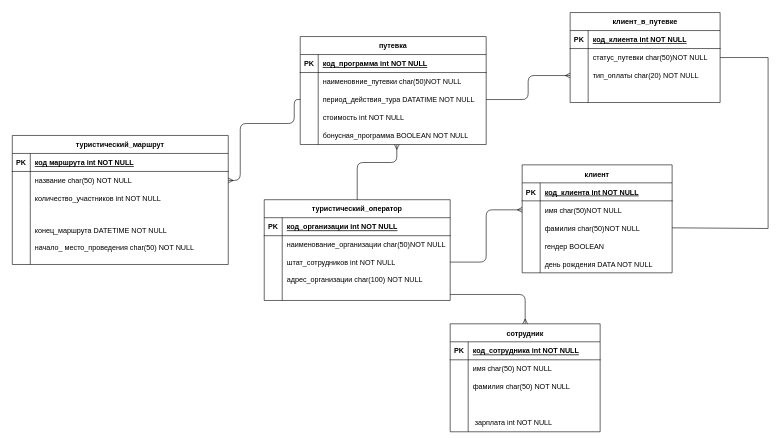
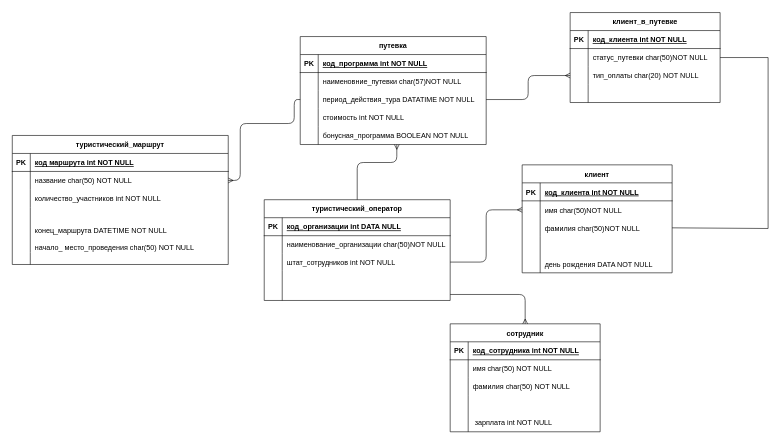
node "наименовние_путевки char(50)NOT NULL": label "наименовние_путевки char(50)NOT NULL" -> "наименовние_путевки char(57)NOT NULL"
node "код_организации int NOT NULL": label "код_организации int NOT NULL" -> "код_организации int DATA NULL"
node "гендер BOOLEAN": removed
node "адрес_организации char(100) NOT NULL": removed
